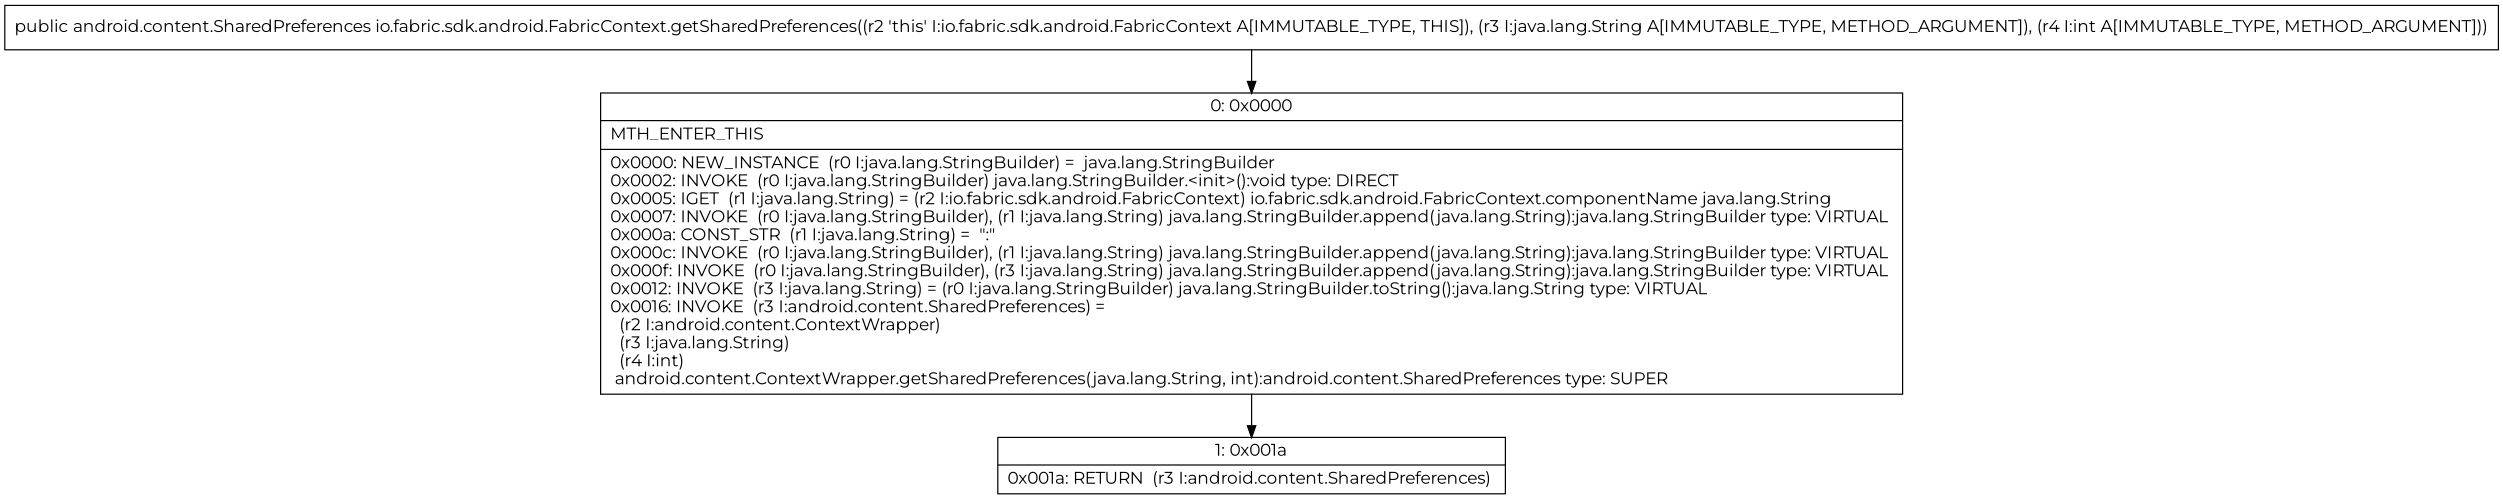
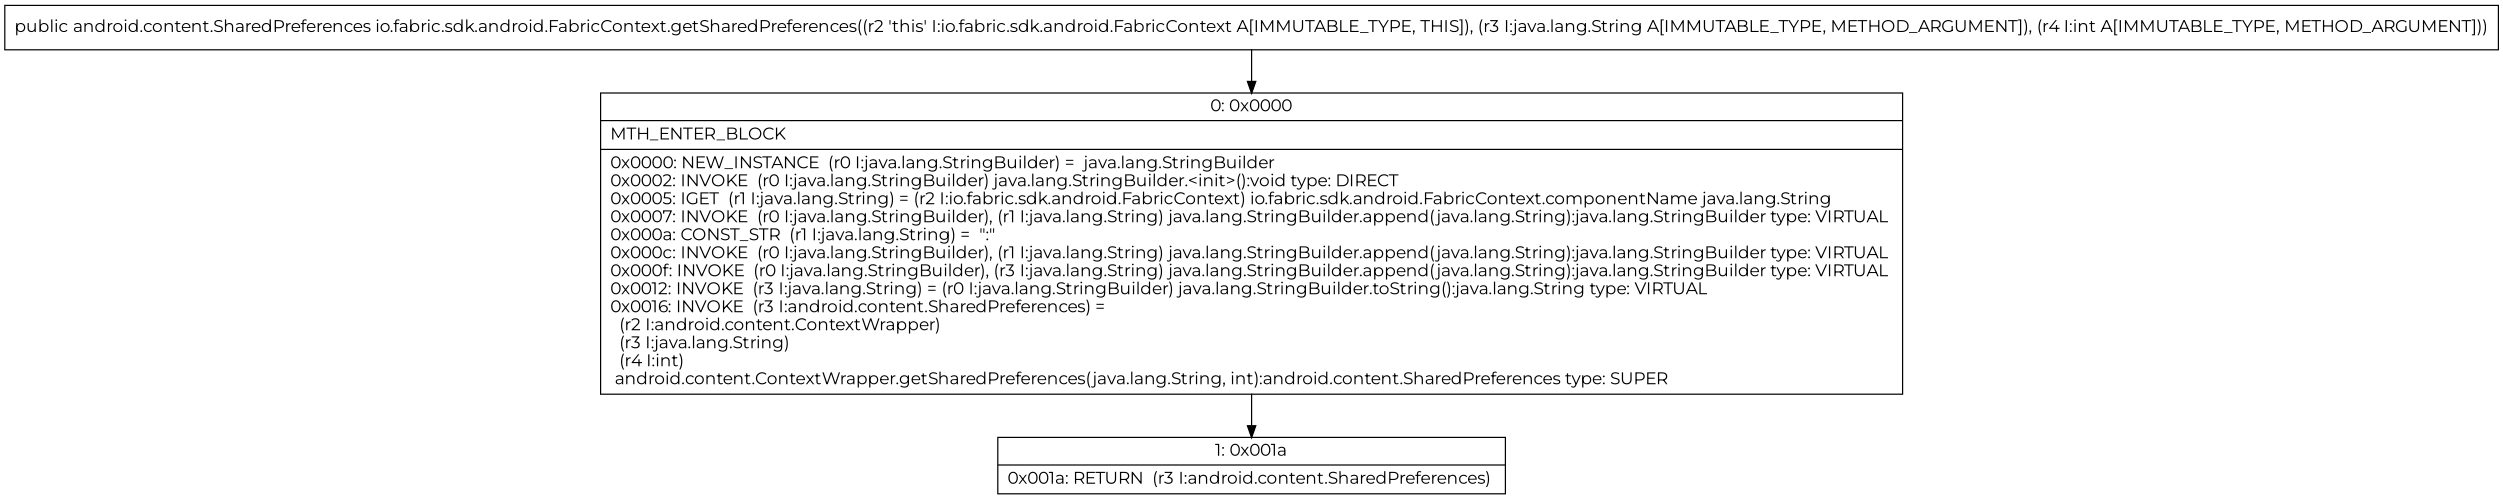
node "0: 0x0000": text "MTH_ENTER_THIS" -> "MTH_ENTER_BLOCK"
